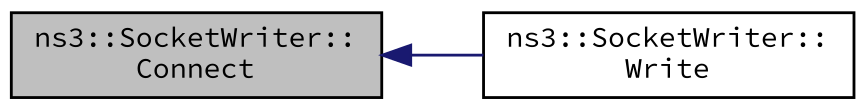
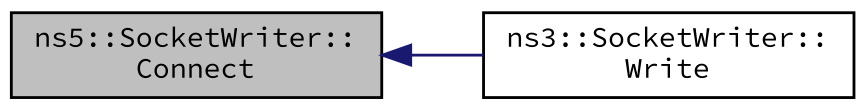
node "ns3::SocketWriter:: Connect": label "ns3::SocketWriter:: Connect" -> "ns5::SocketWriter:: Connect"
